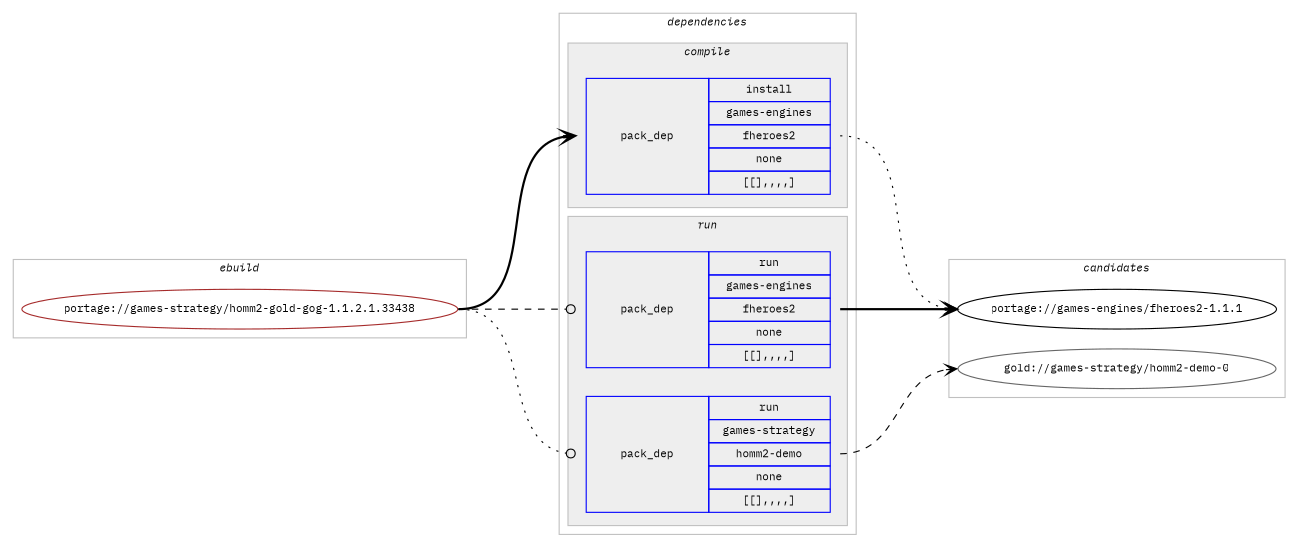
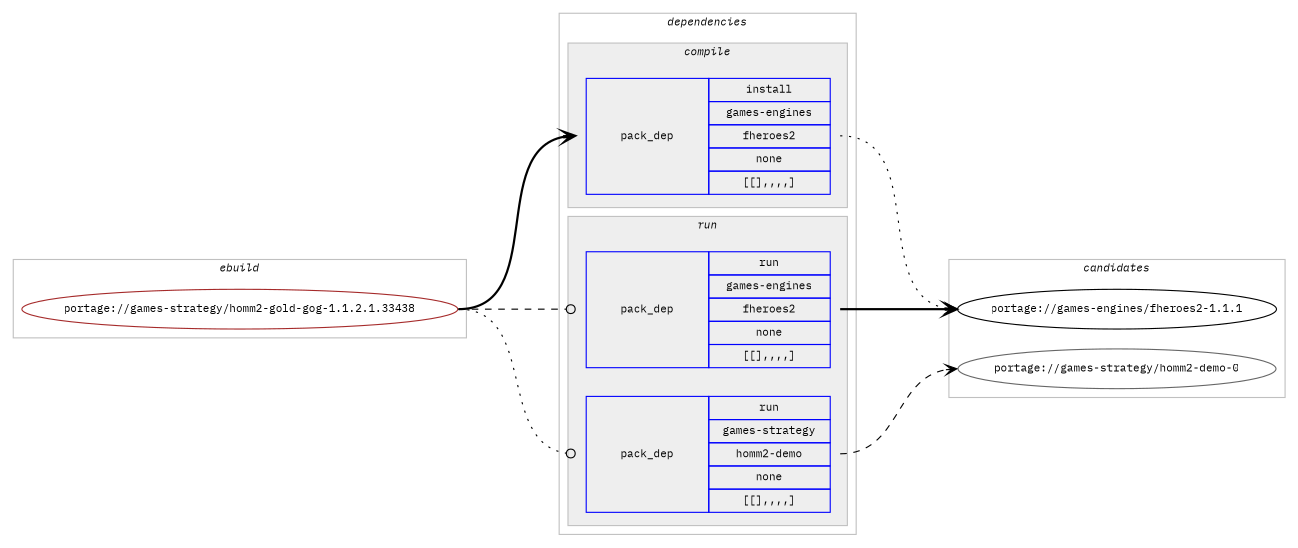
node "gold://games-strategy/homm2-demo-0": label "gold://games-strategy/homm2-demo-0" -> "portage://games-strategy/homm2-demo-0"
